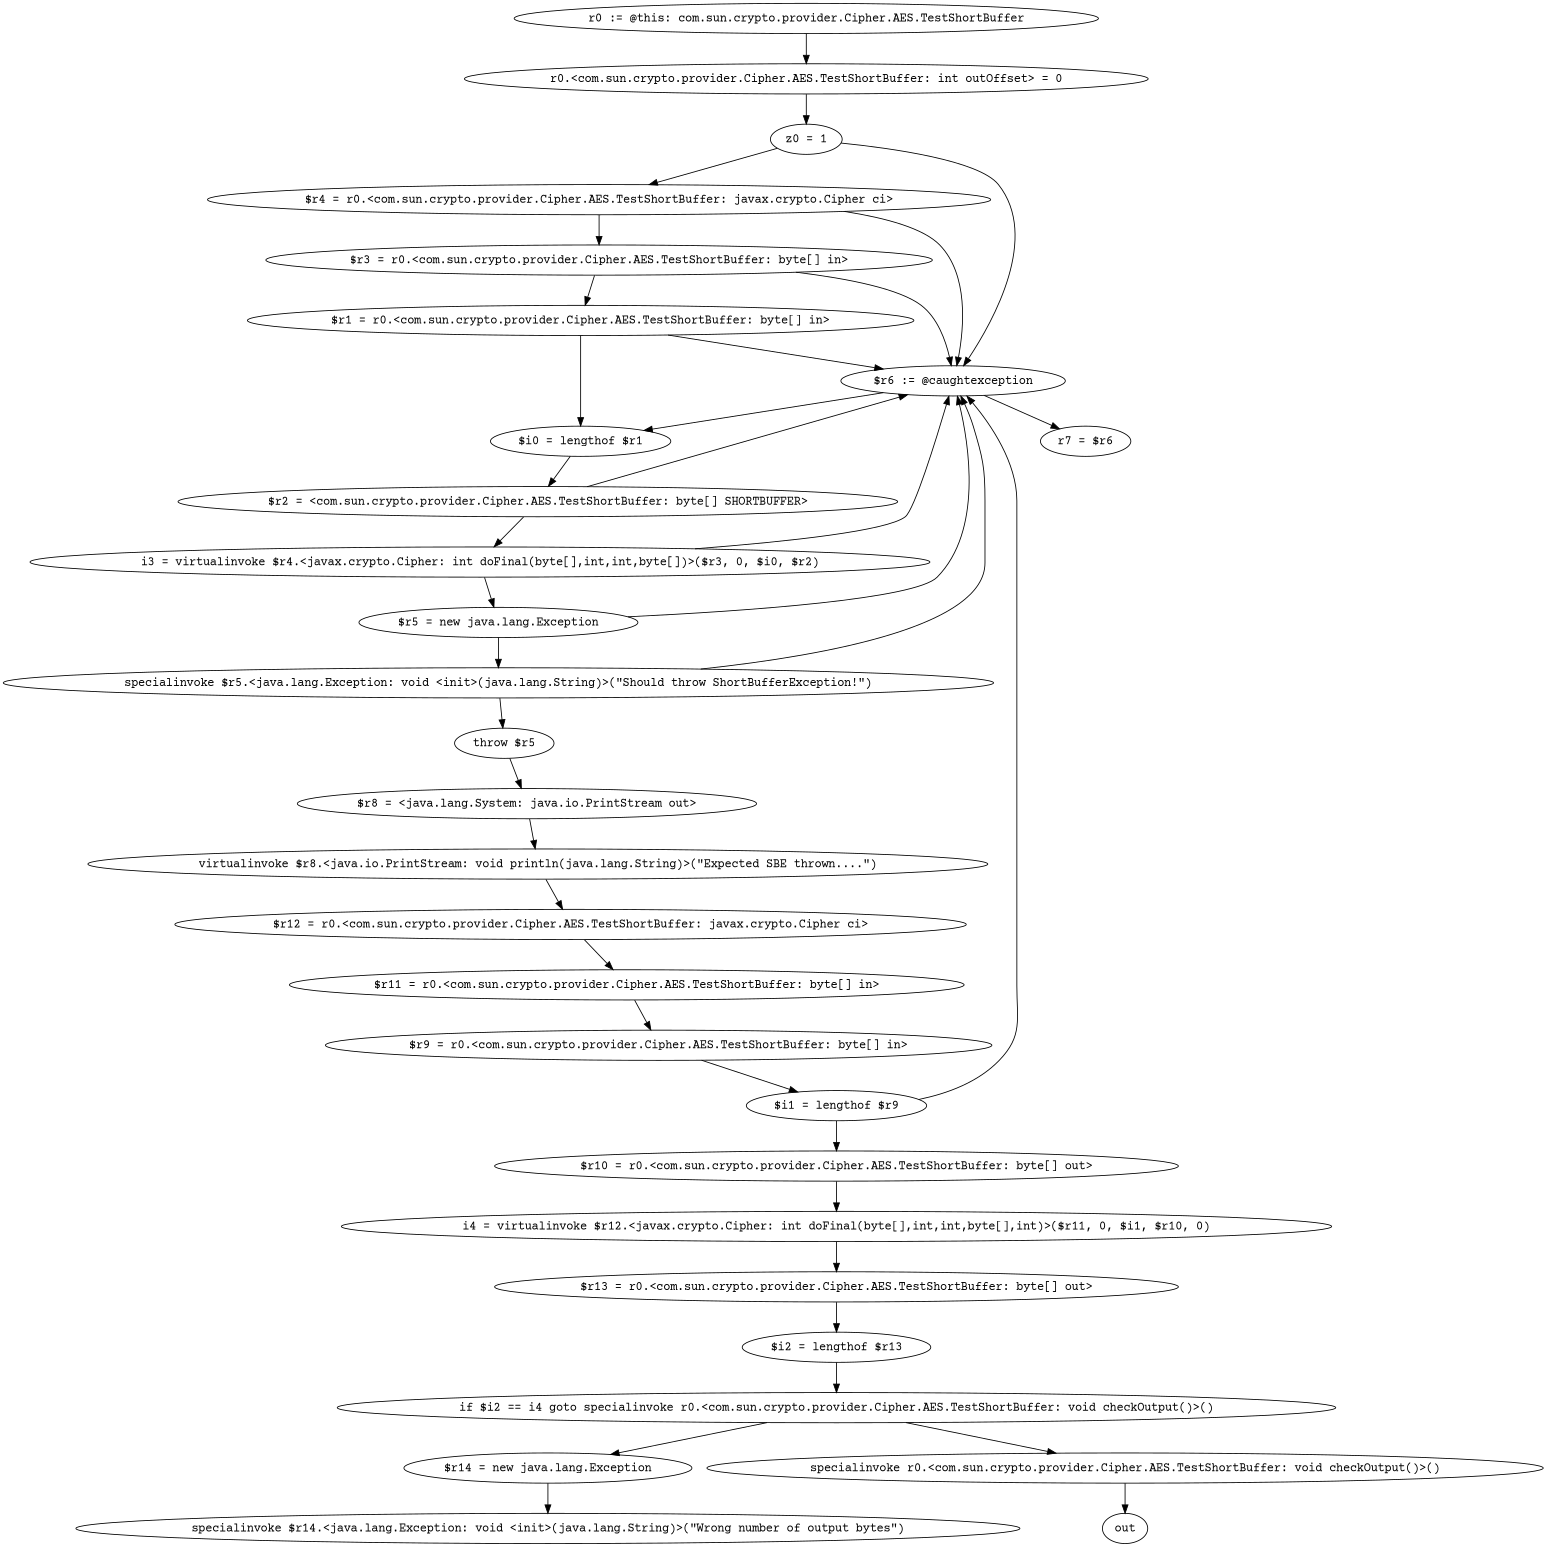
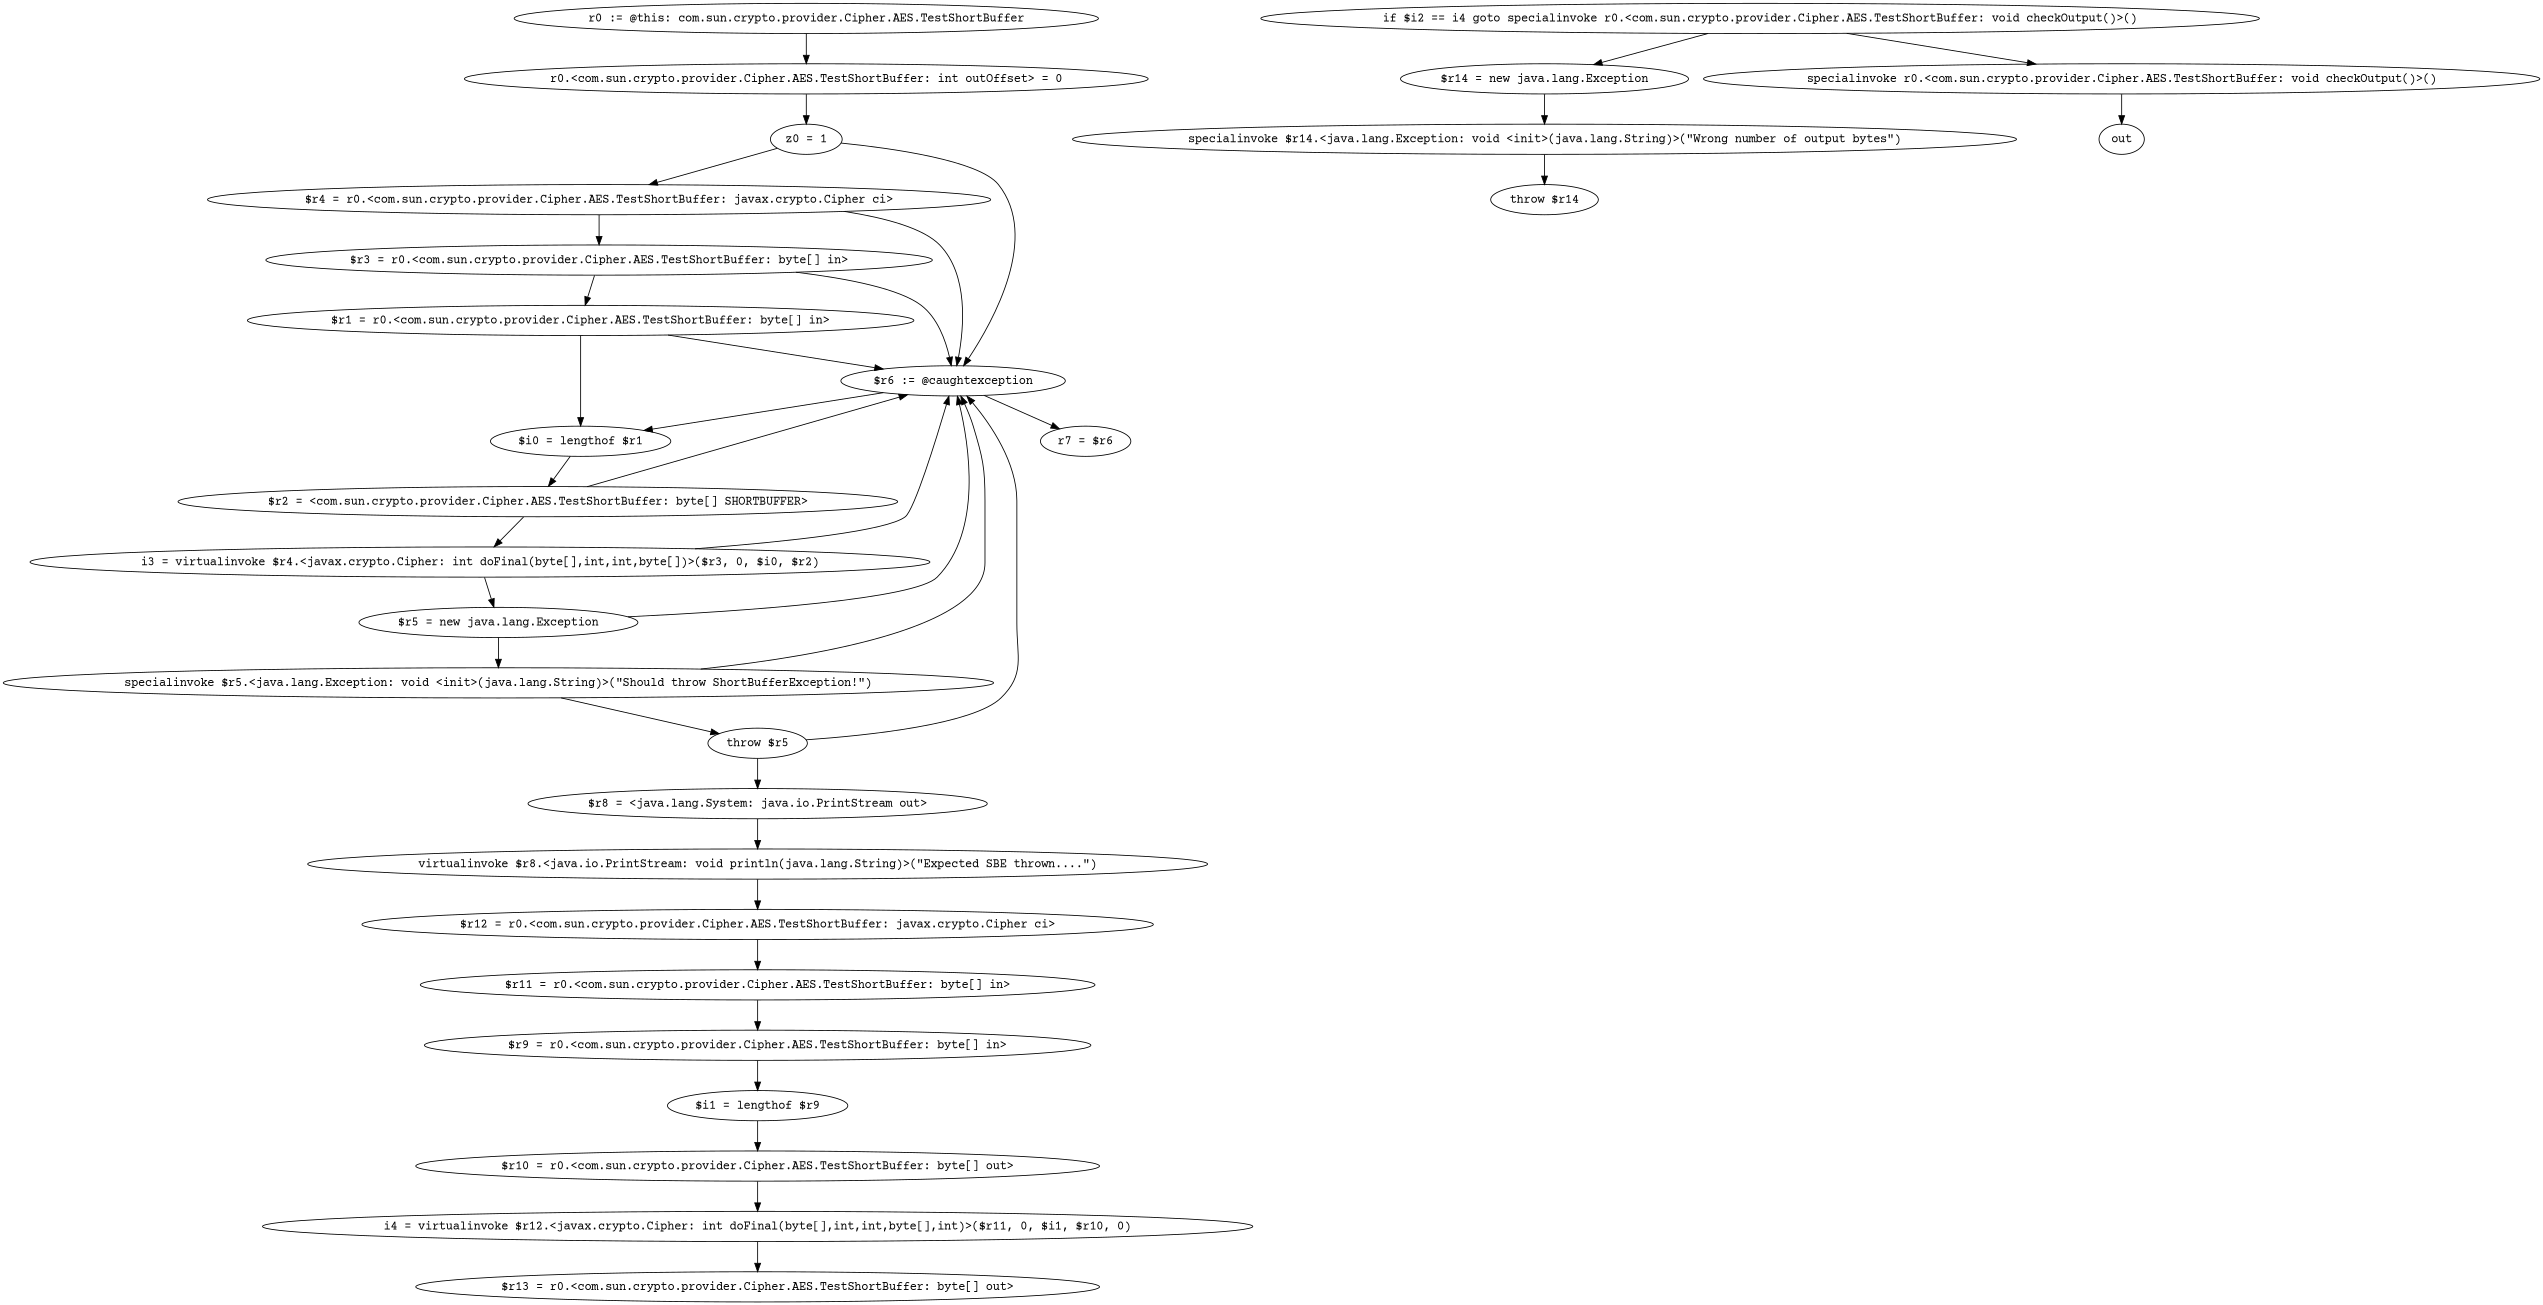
node "throw $r14": added
edge "$i1 = lengthof $r9" -> "$r6 := @caughtexception": now "throw $r5" -> "$r6 := @caughtexception"
node "$i2 = lengthof $r13": removed
